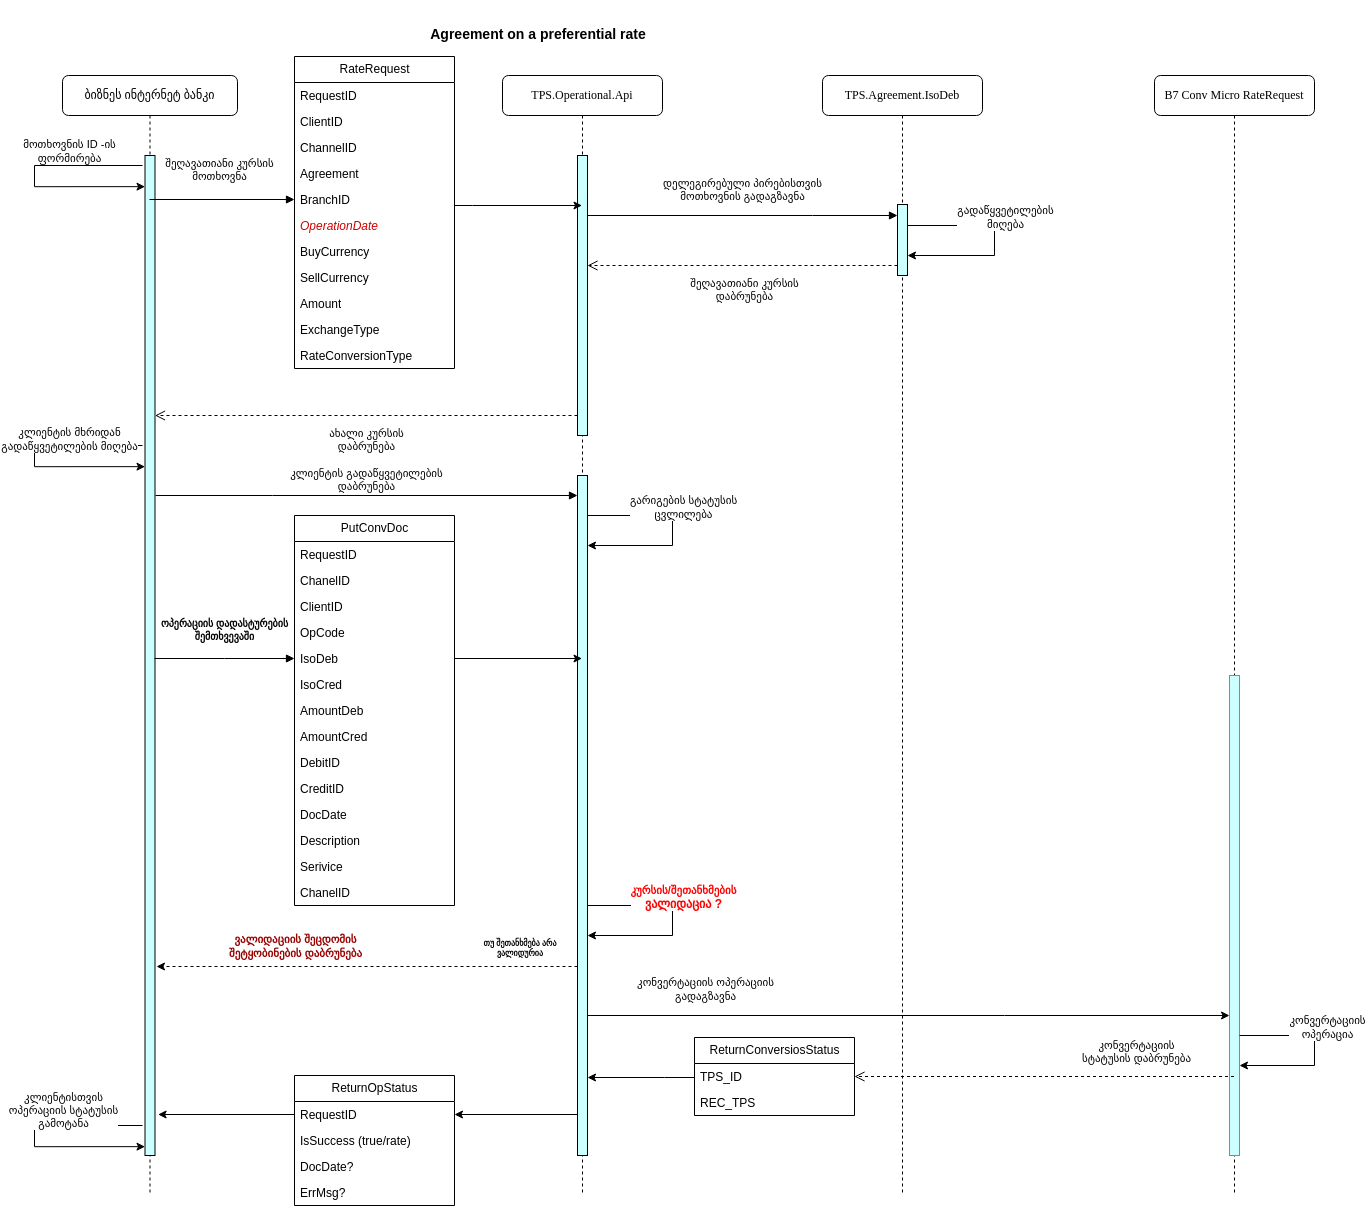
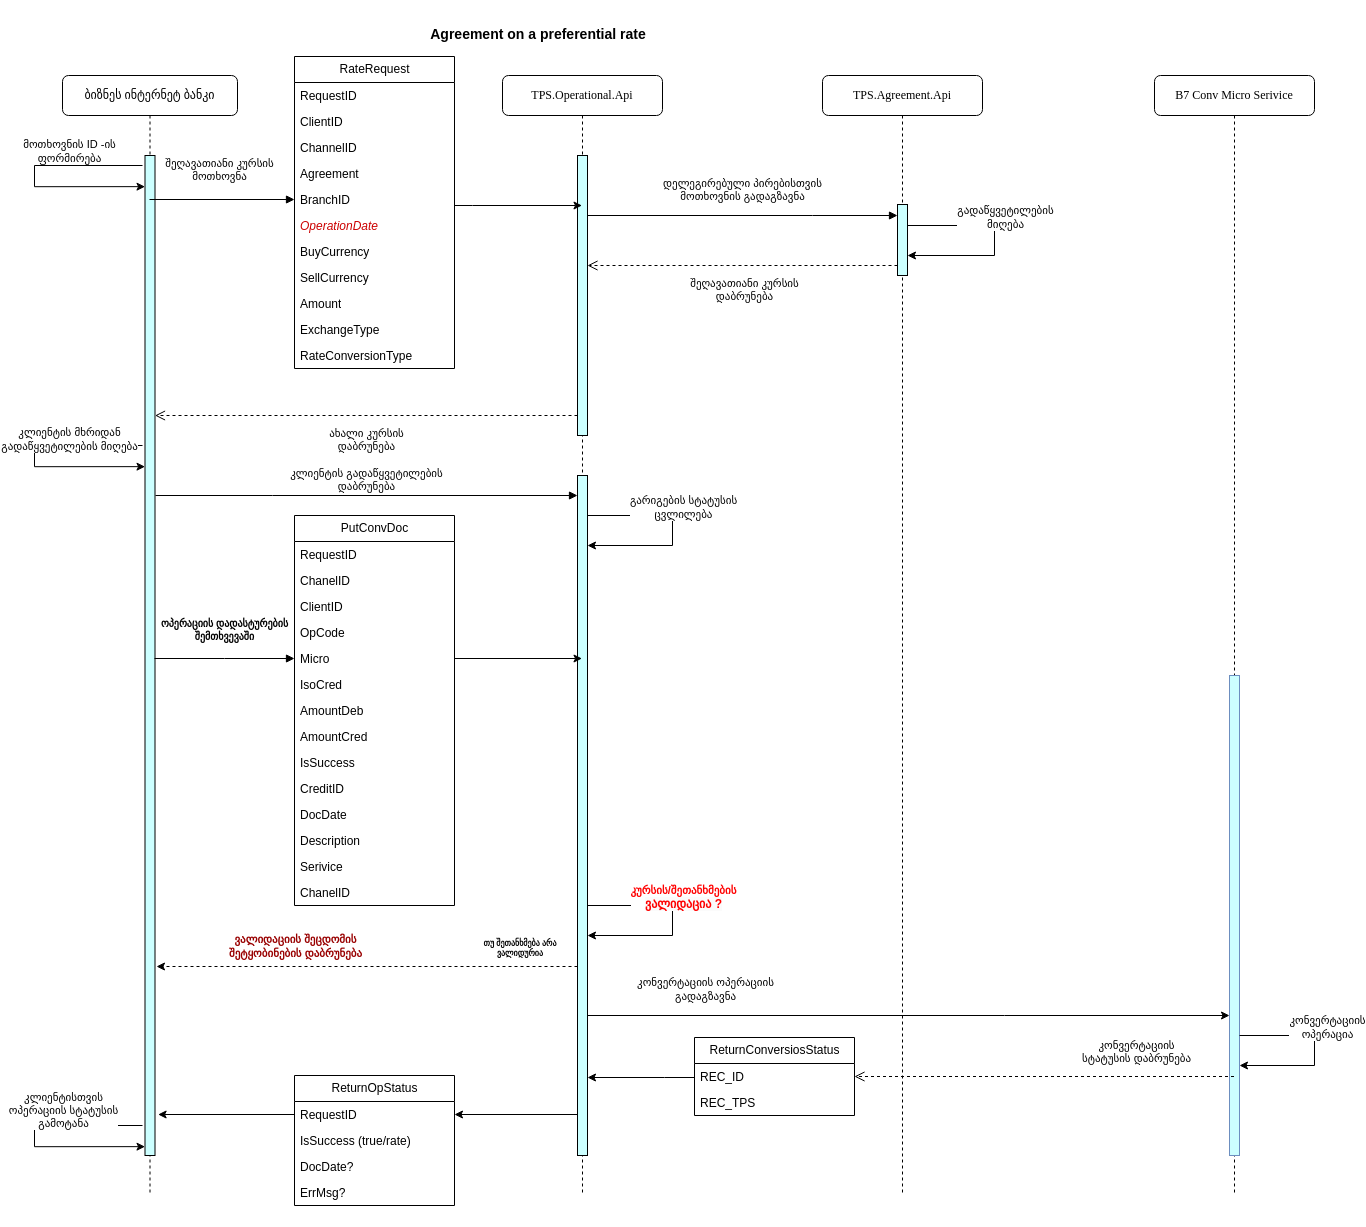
node "TPS.Agreement.IsoDeb": label "TPS.Agreement.IsoDeb" -> "TPS.Agreement.Api"
node "B7 Conv Micro RateRequest": label "B7 Conv Micro RateRequest" -> "B7 Conv Micro Serivice"
node "IsoDeb": label "IsoDeb" -> "Micro"
node "DebitID": label "DebitID" -> "IsSuccess"
node "TPS_ID": label "TPS_ID" -> "REC_ID"
